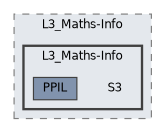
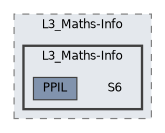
node "S3": label "S3" -> "S6"
